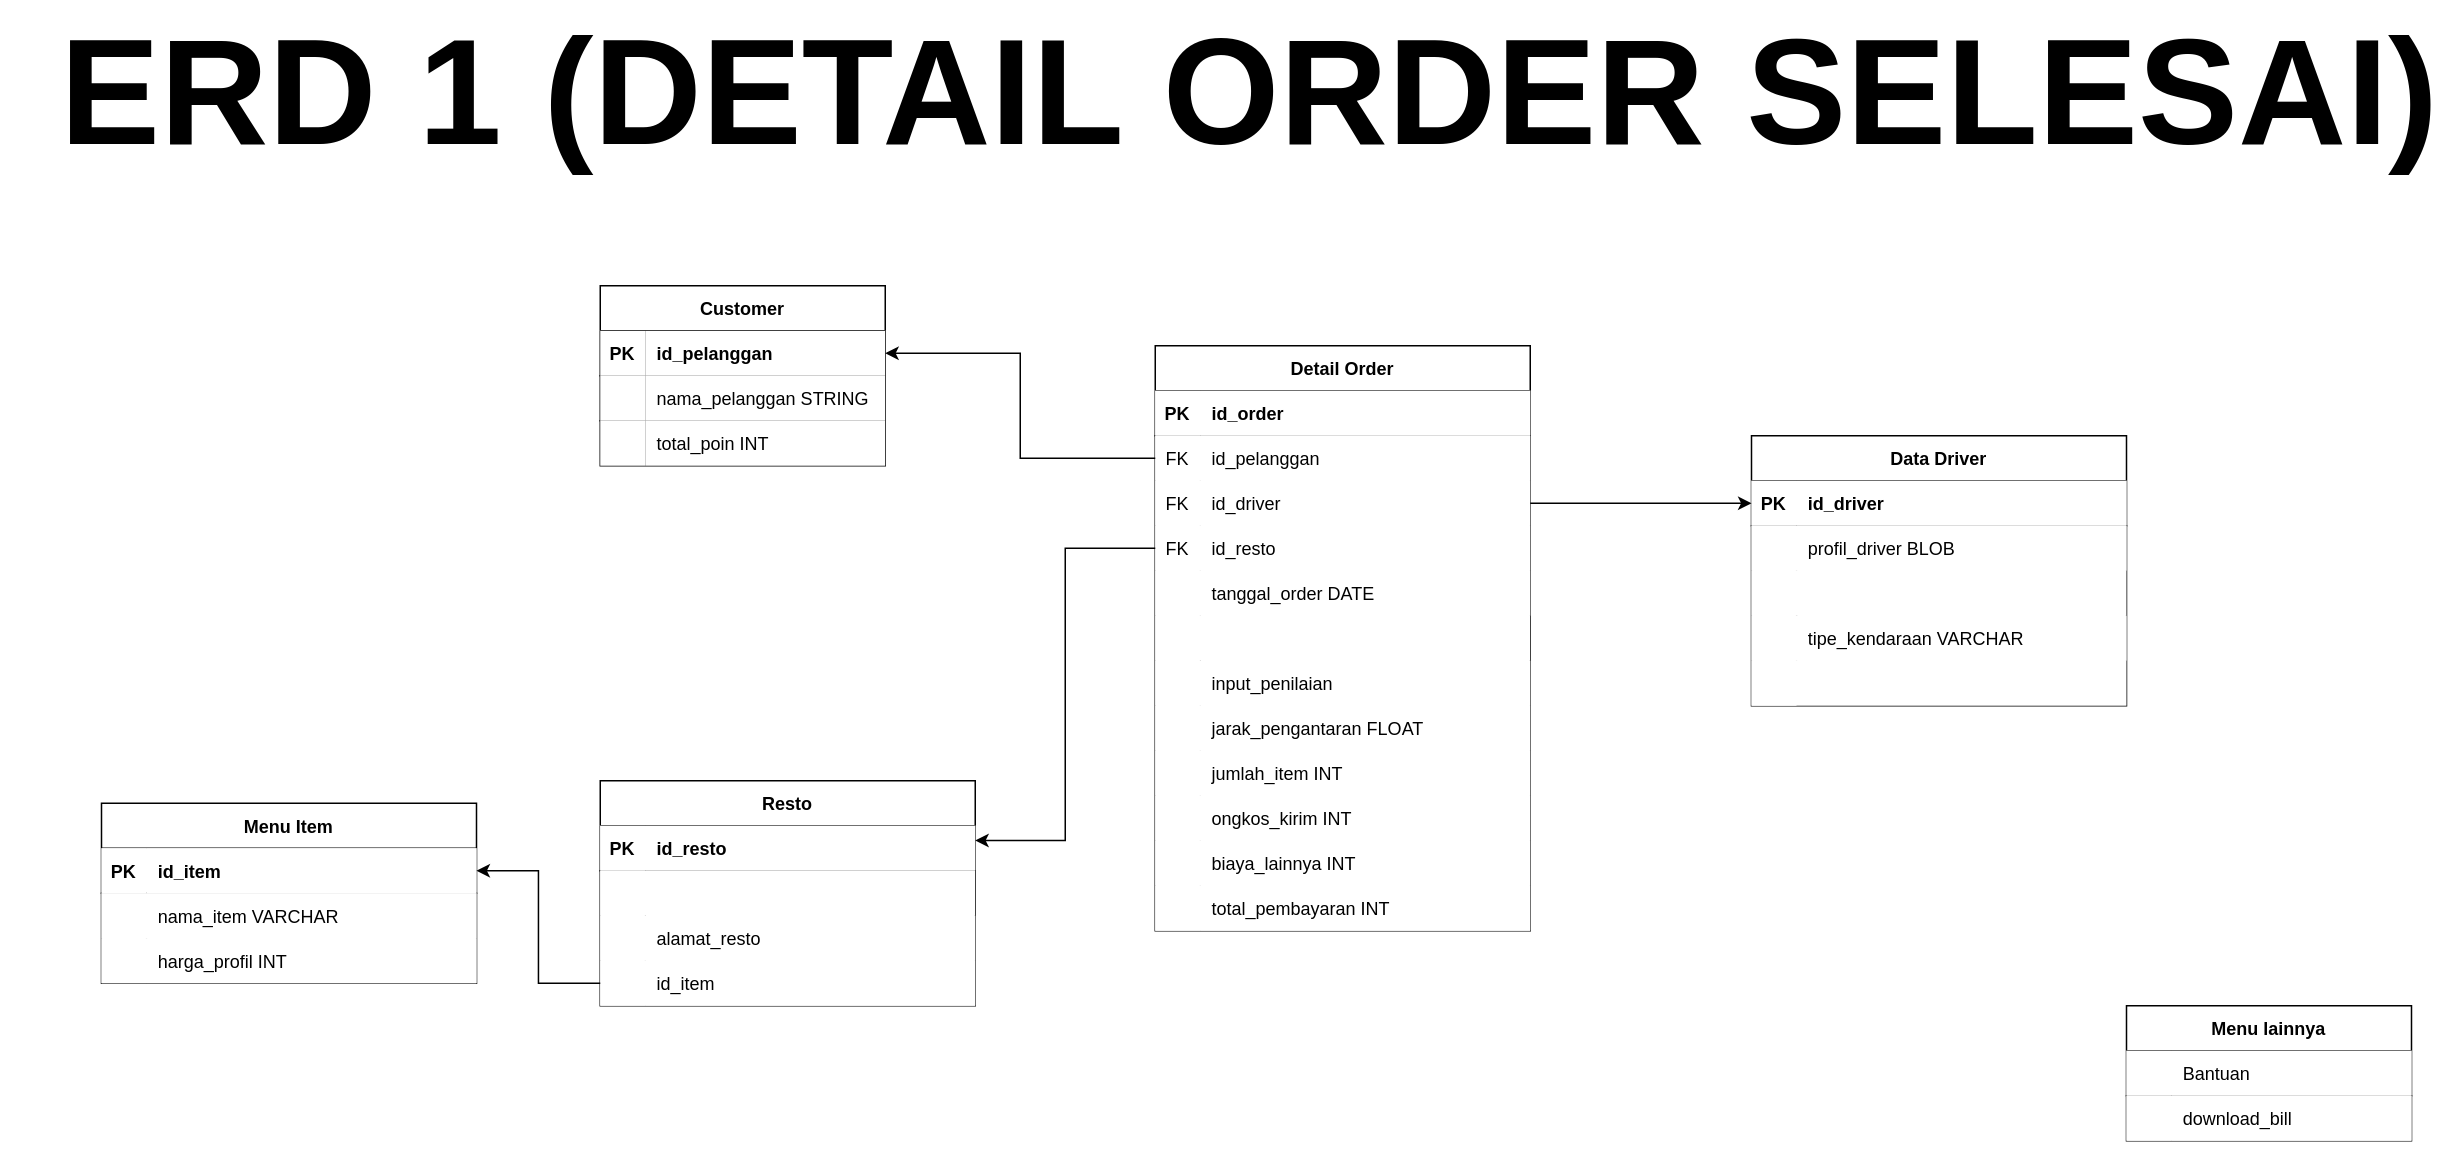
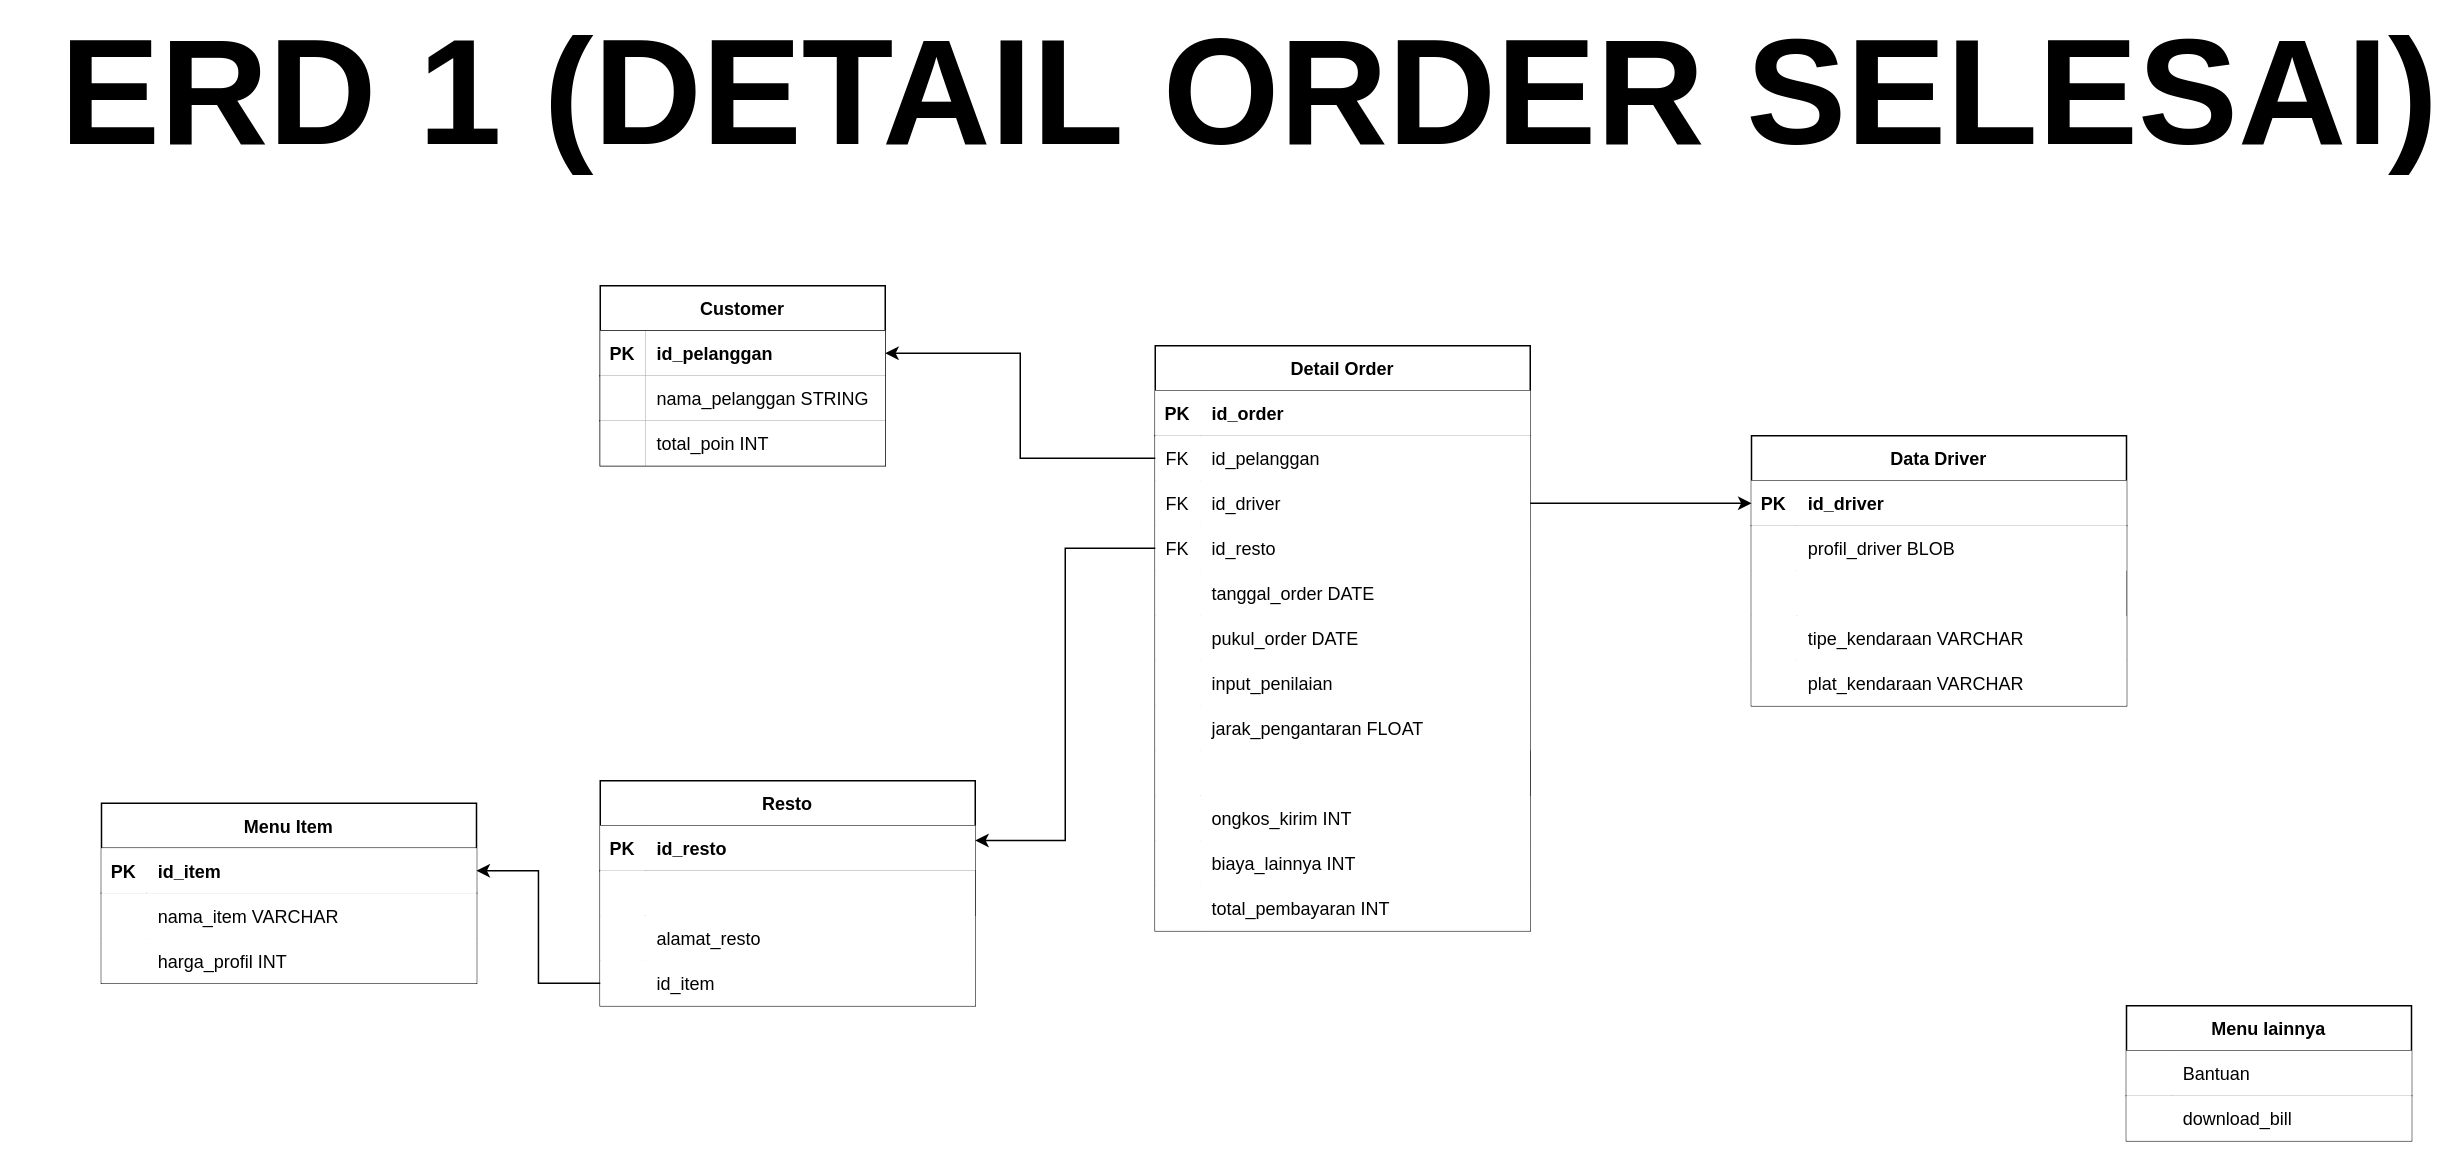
node "pukul_order DATE": added
node "plat_kendaraan VARCHAR": added
node "jumlah_item INT": removed
